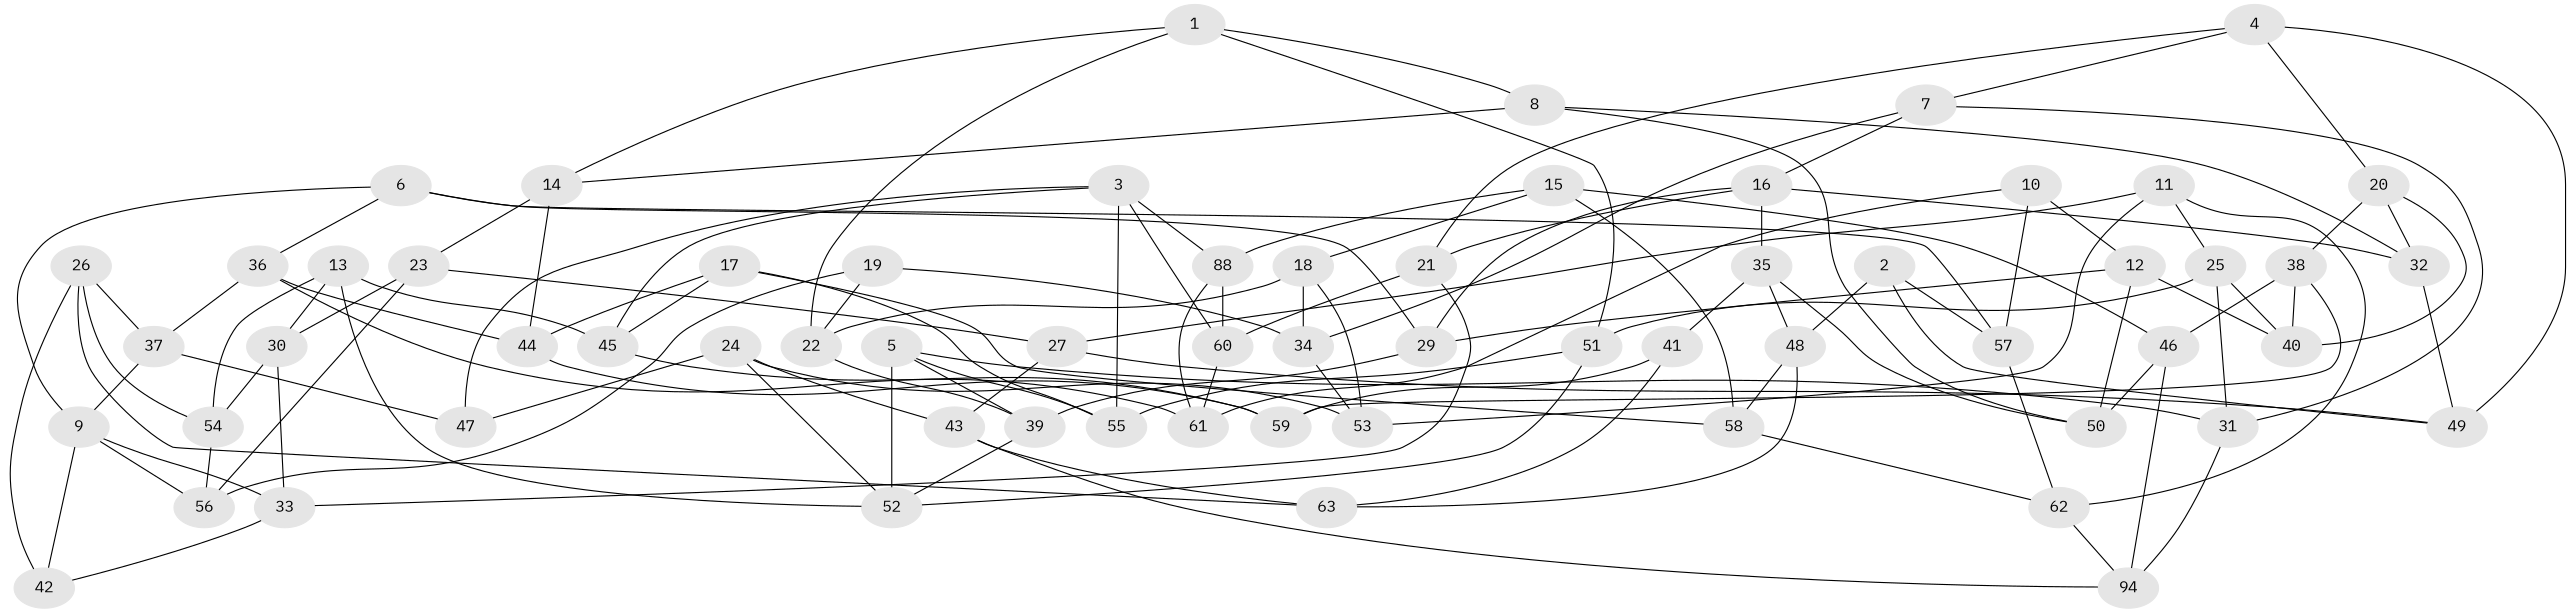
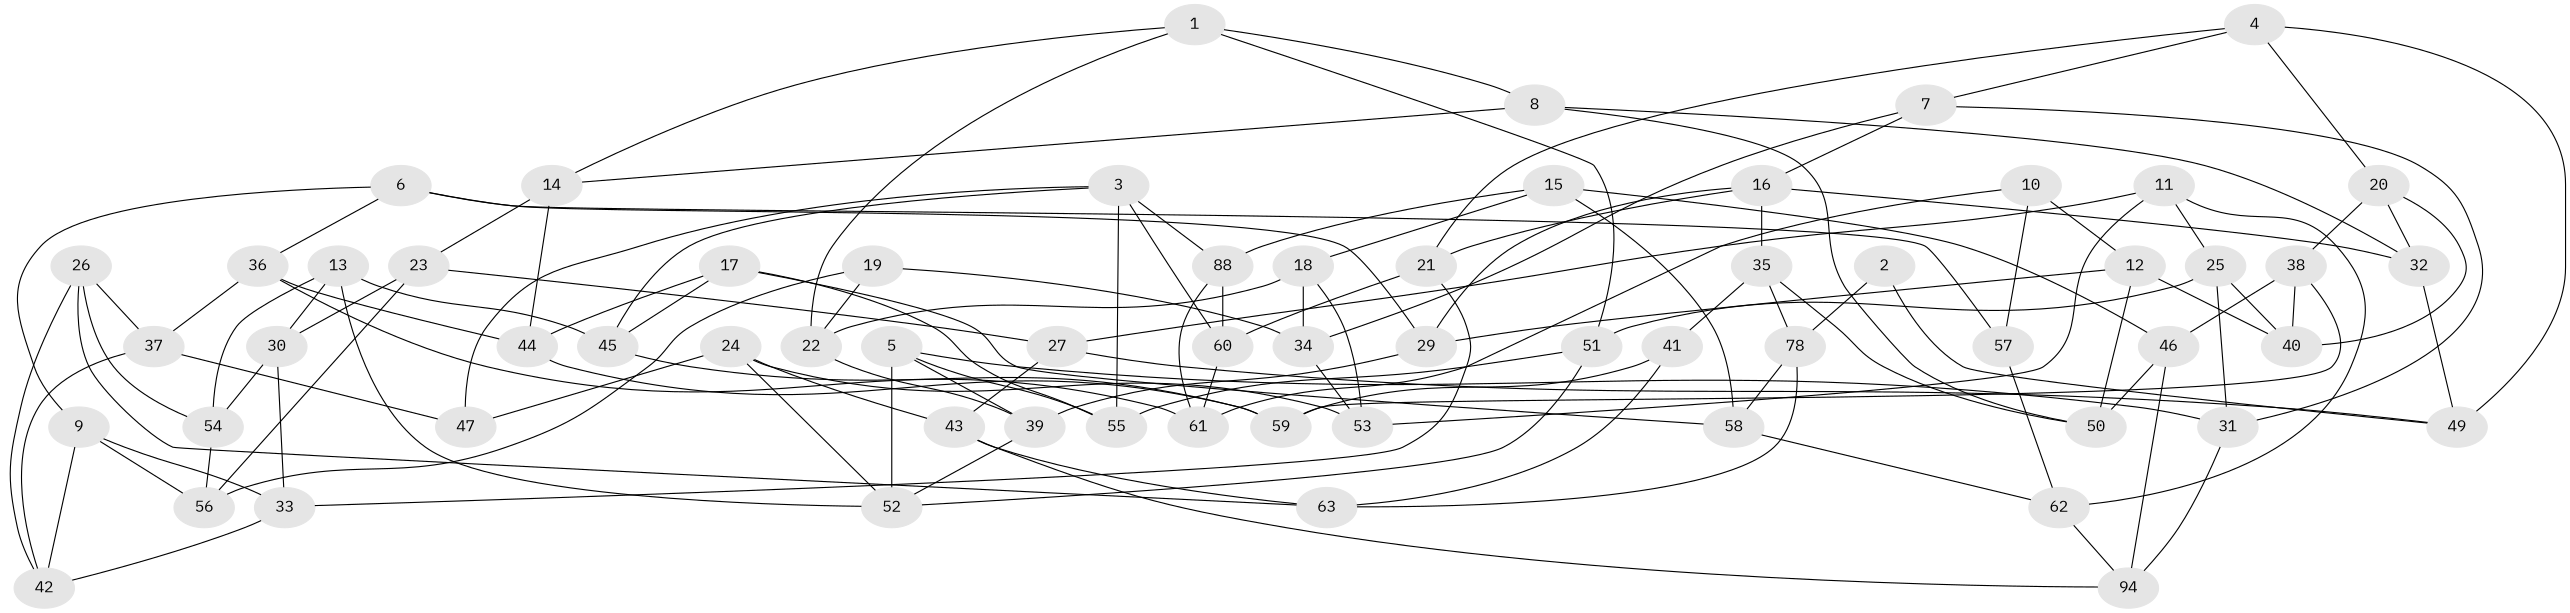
edge "2" -- "57": removed
node "48": label "48" -> "78"
edge "37" -- "9": now "37" -- "42"
